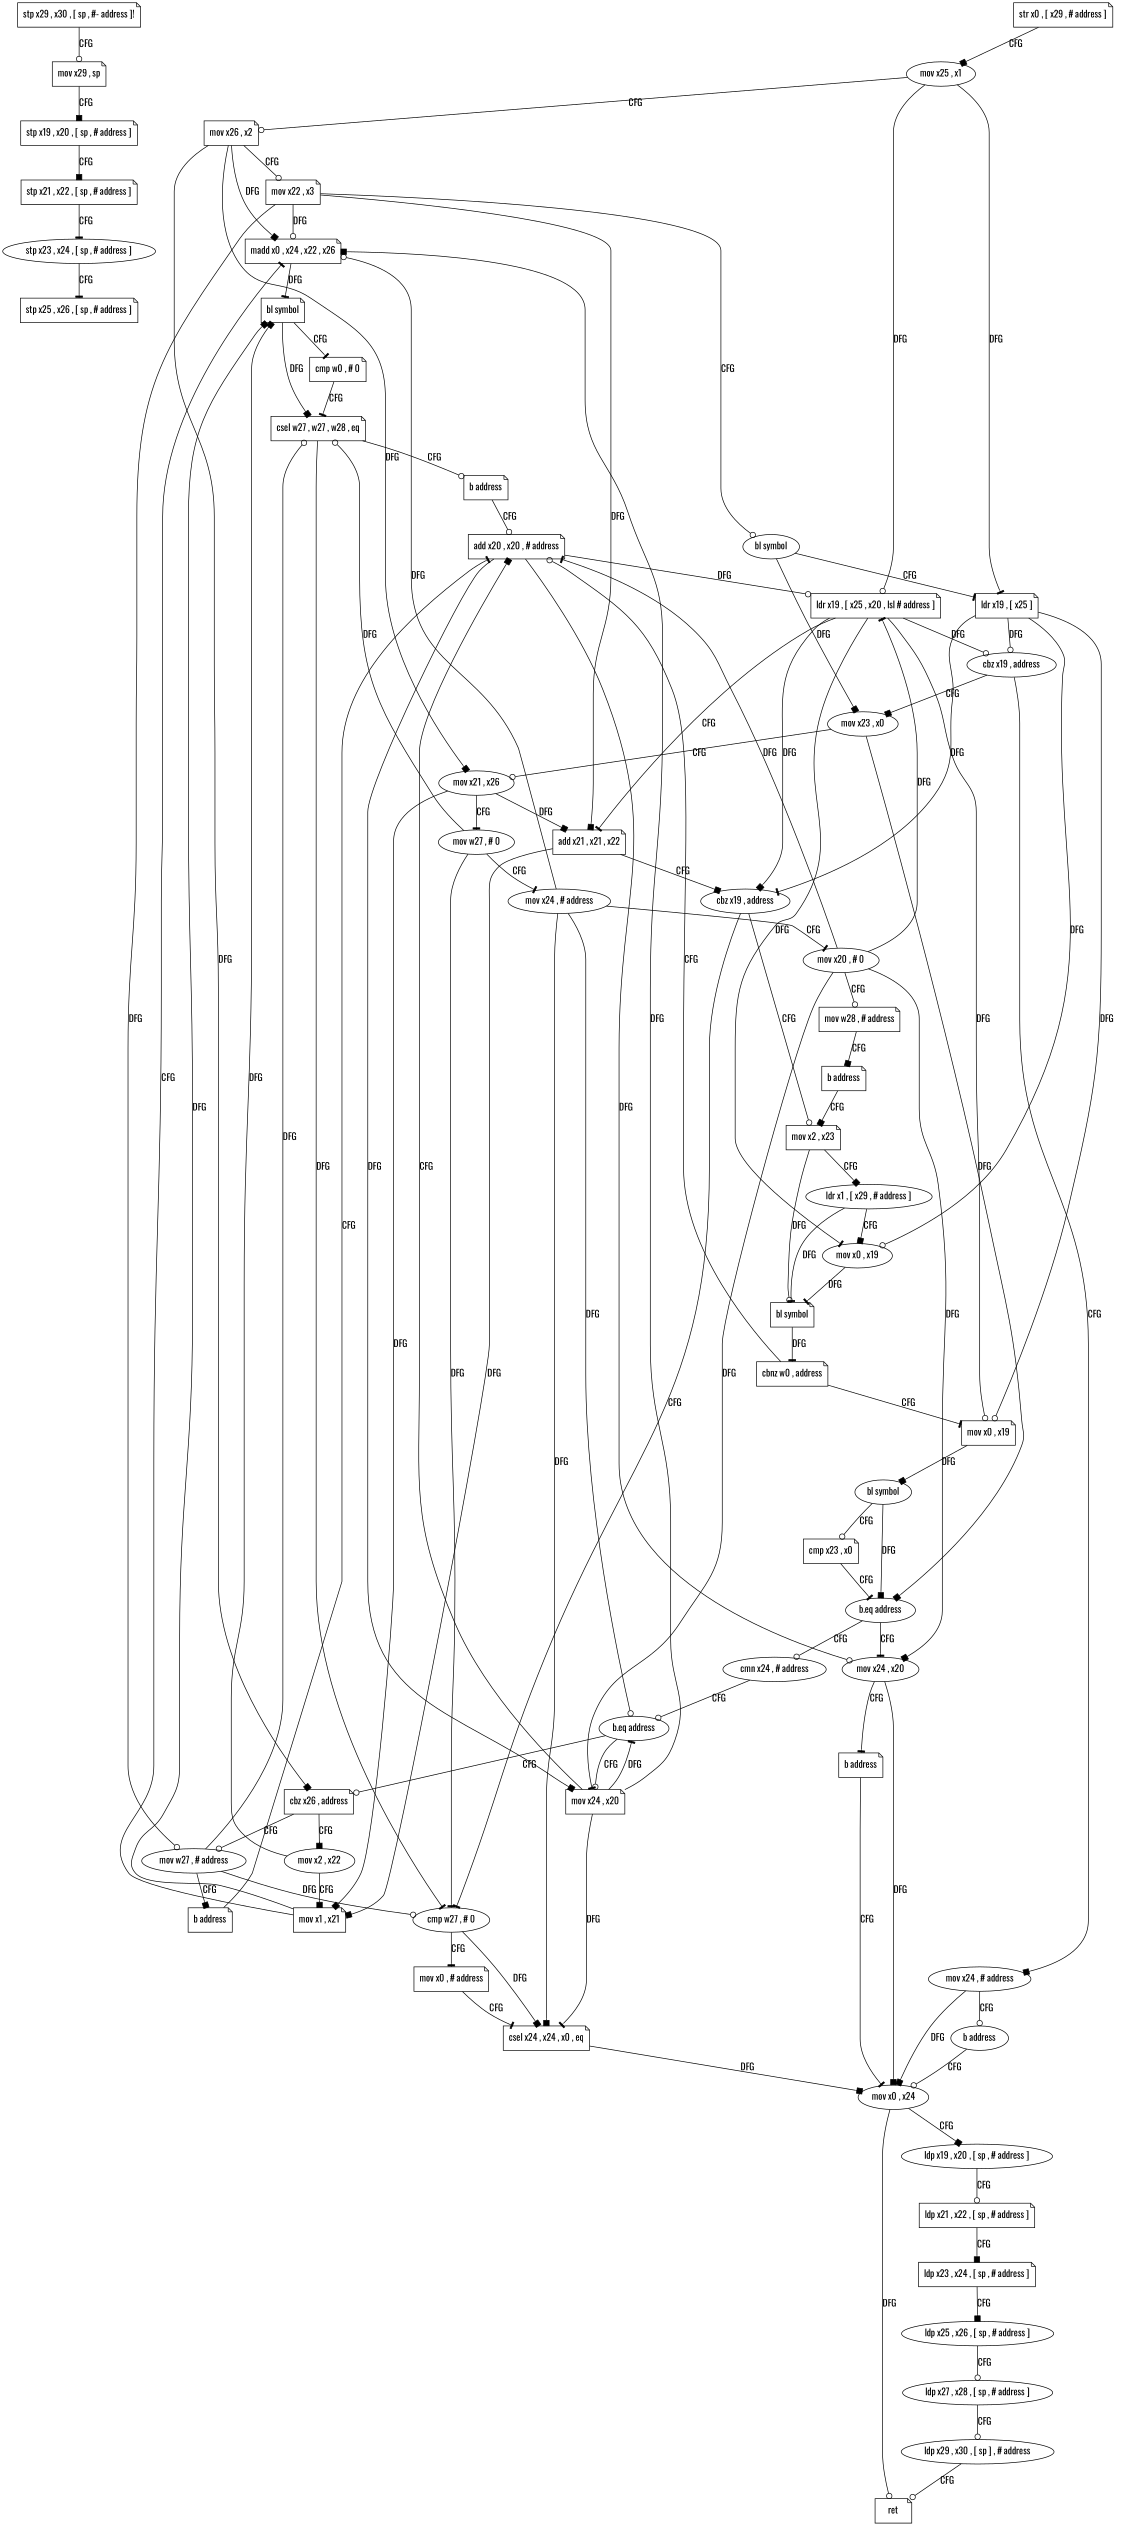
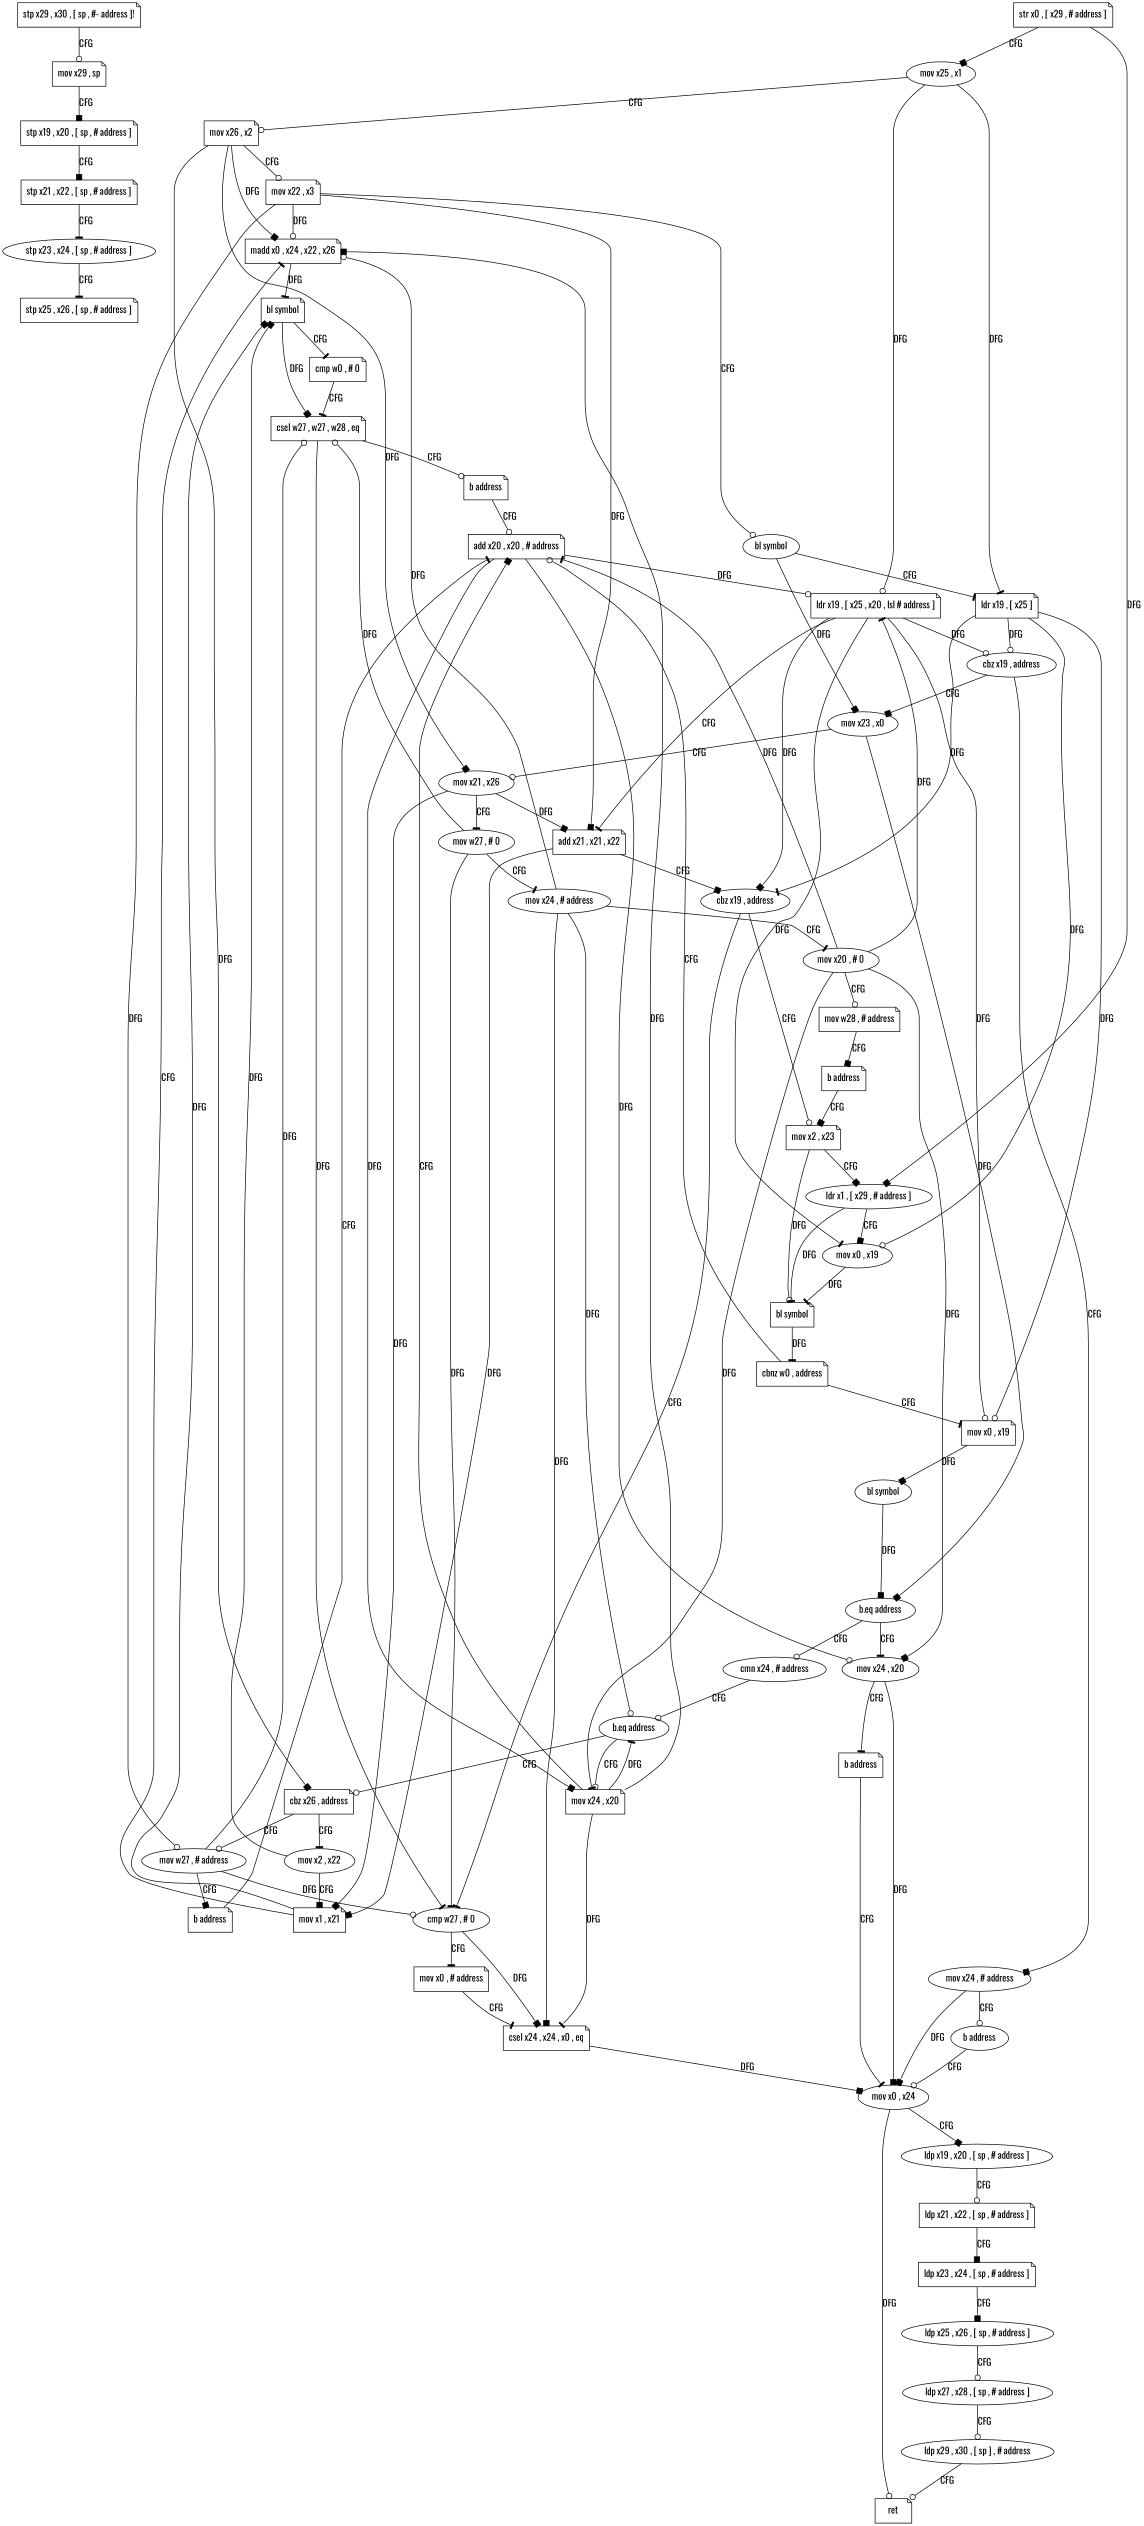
edge "str x0 , [ x29 , # address ]" -> "ldr x1 , [ x29 , # address ]": added, label "DFG"
node "cmp x23 , x0": removed
edge "cbz x26 , address" -> "mov x2 , x22": arrowhead box -> tee
